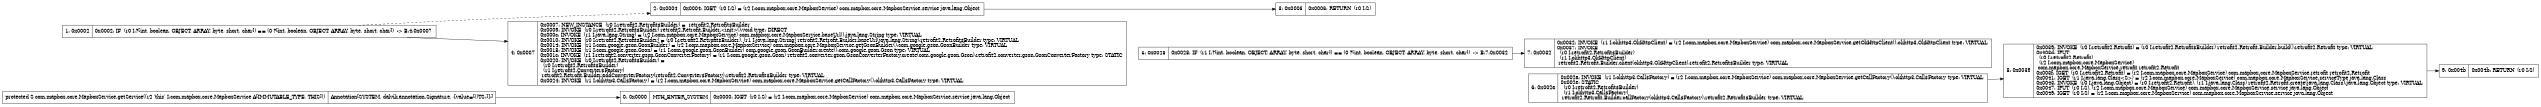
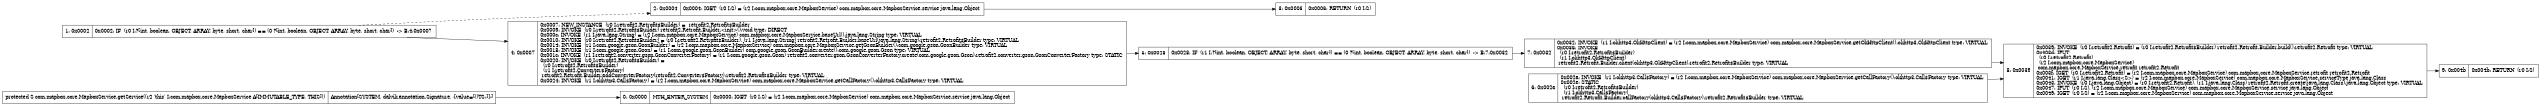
node "7: 0x0032": text "0x0037: INVOKE" -> "0x0036: INVOKE"
edge "4: 0x0007" -> "5: 0x0028": added
edge "7: 0x0032" -> "8: 0x0039": added
